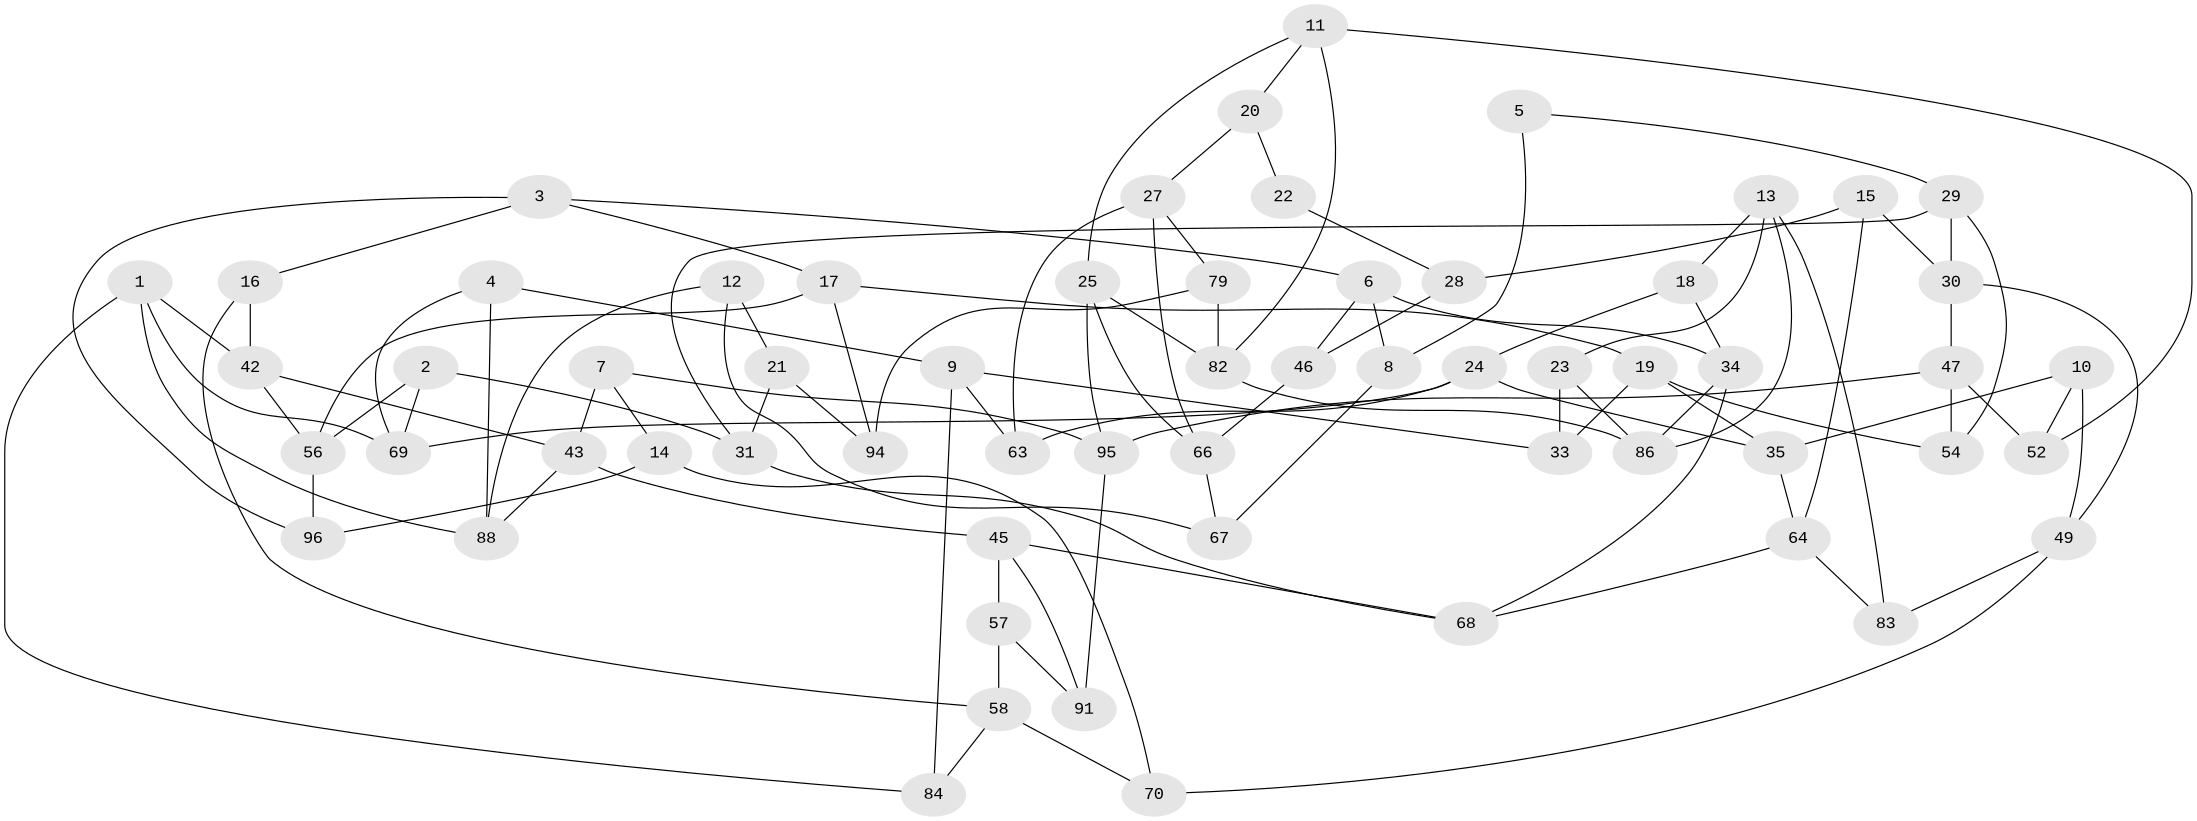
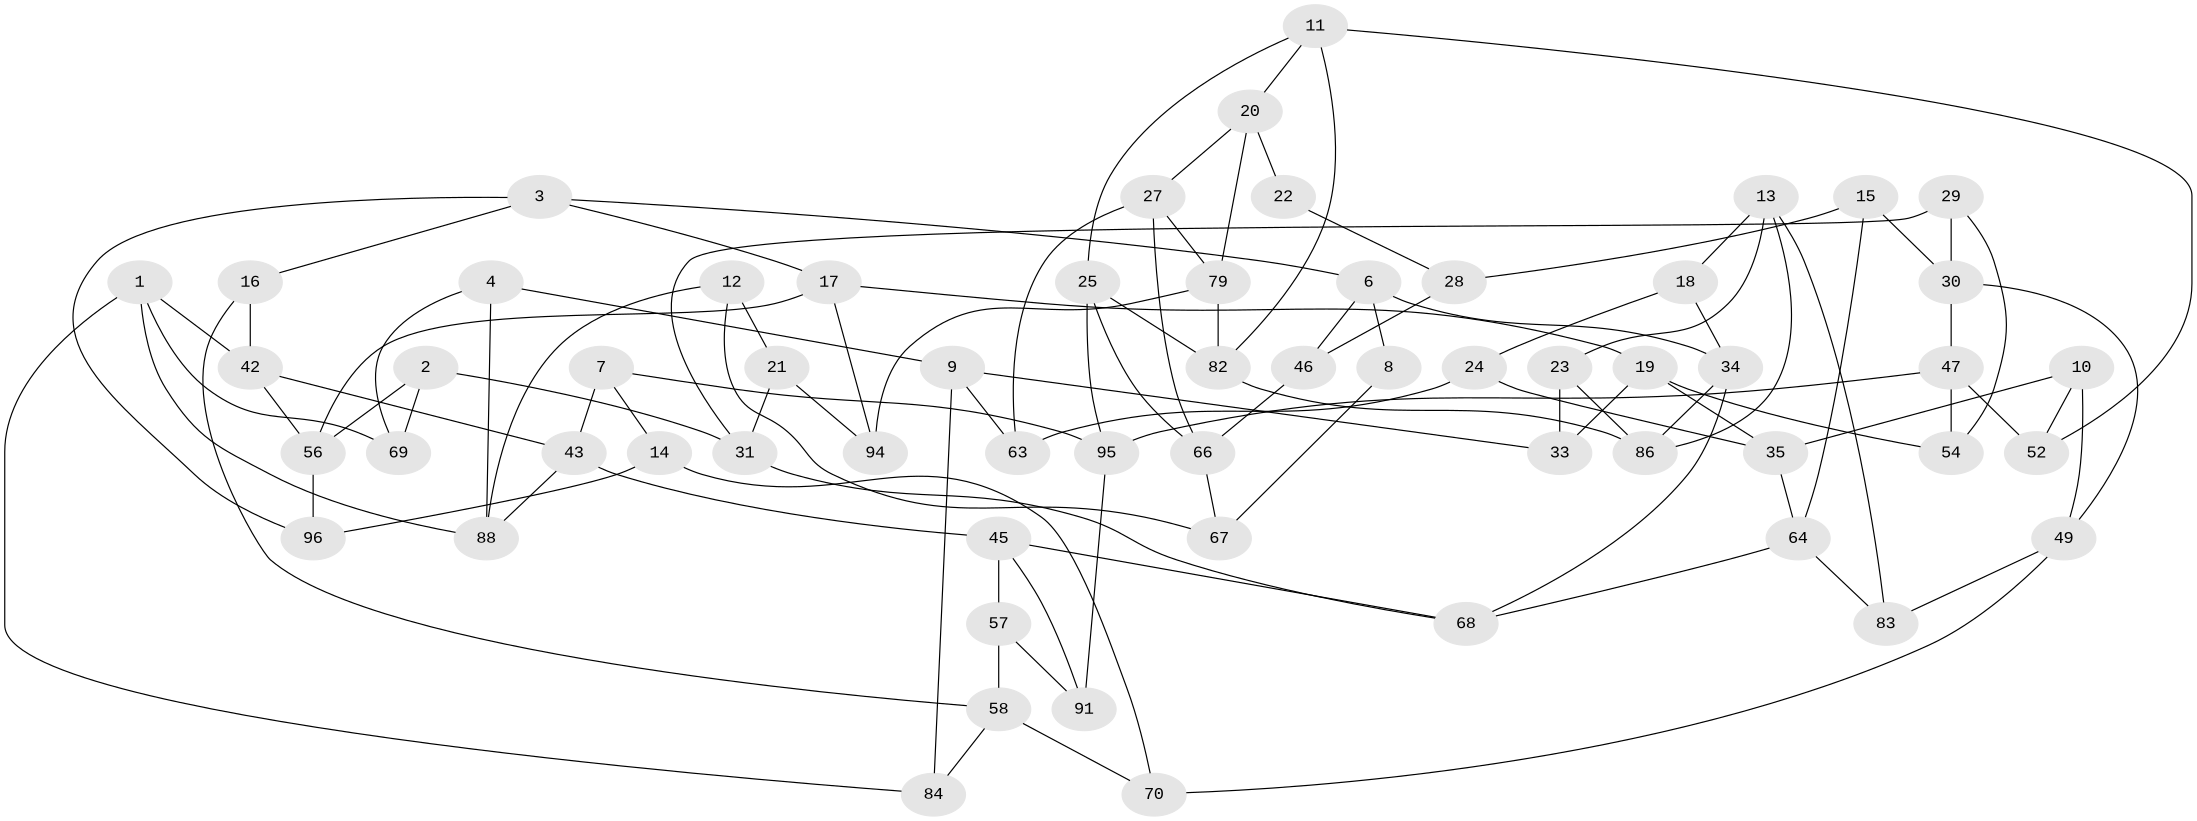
node "5": removed
edge "20" -- "79": added
edge "24" -- "69": removed
